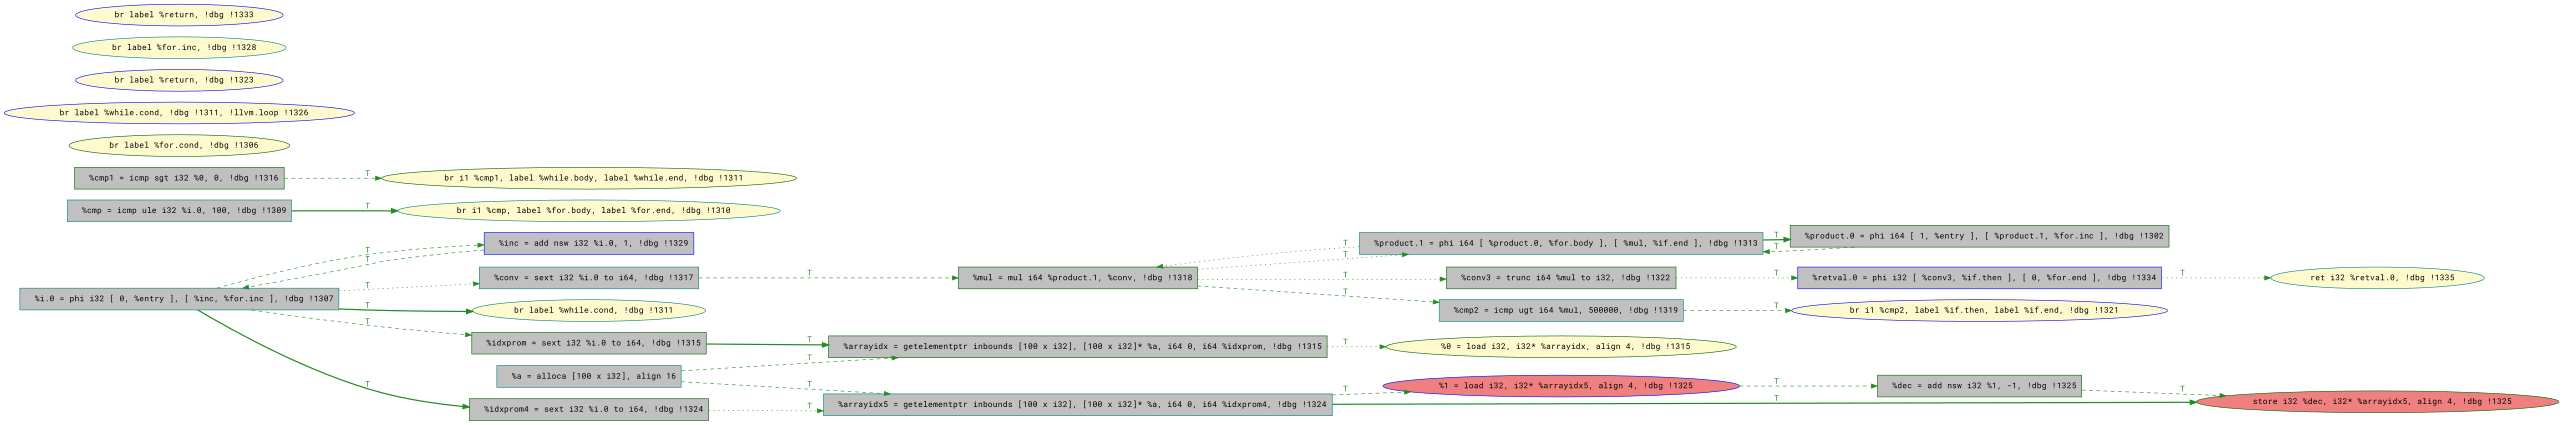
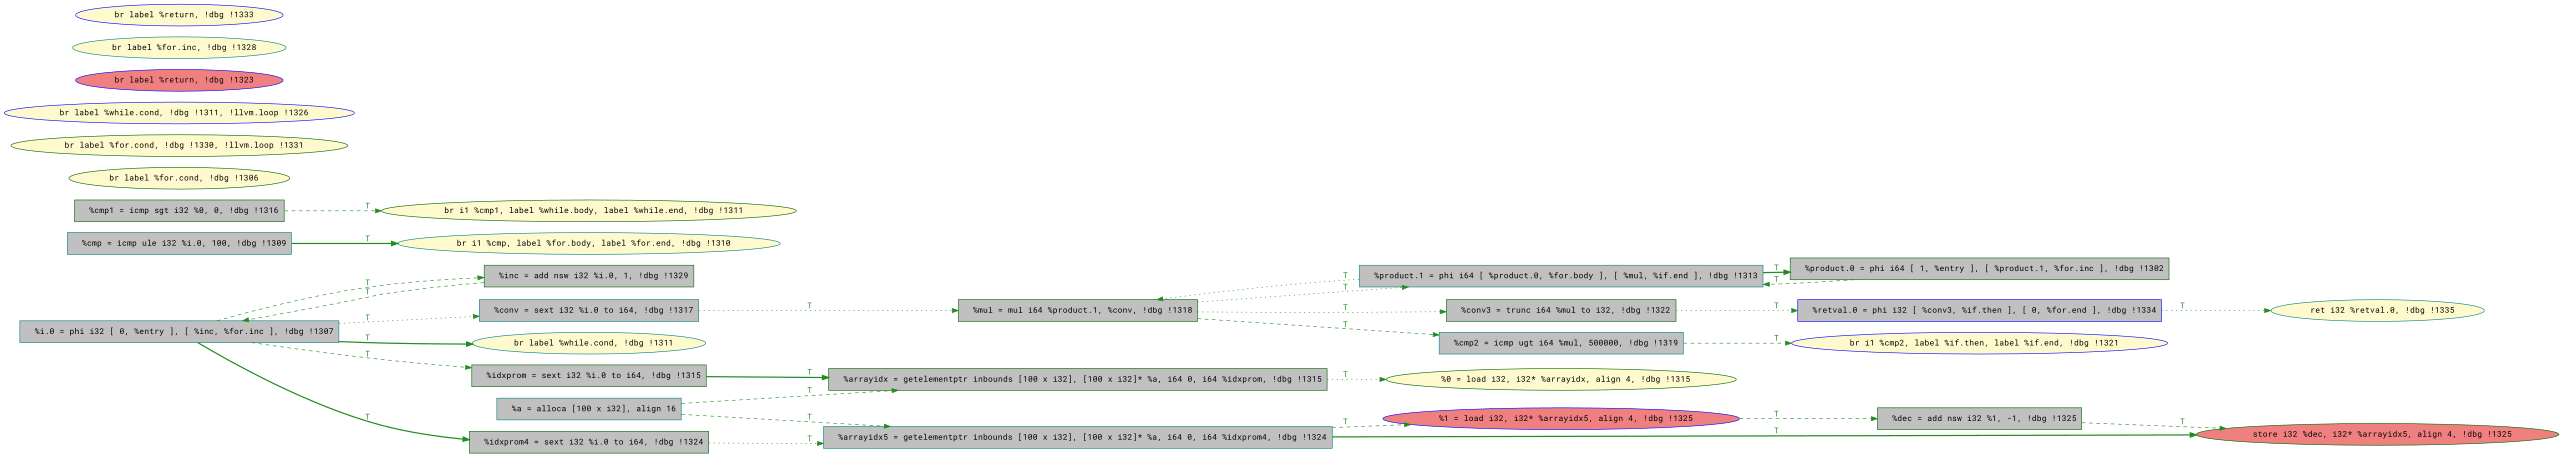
node "br label %return, !dbg !1323": fillcolor lemonchiffon -> lightcoral
node "br label %for.cond, !dbg !1330, !llvm.loop !1331": added
node "%inc = add nsw i32 %i.0, 1, !dbg !1329": color blue -> darkgreen
edge "%conv = sext i32 %i.0 to i64, !dbg !1317" -> "%mul = mul i64 %product.1, %conv, !dbg !1318": style dashed -> dotted
